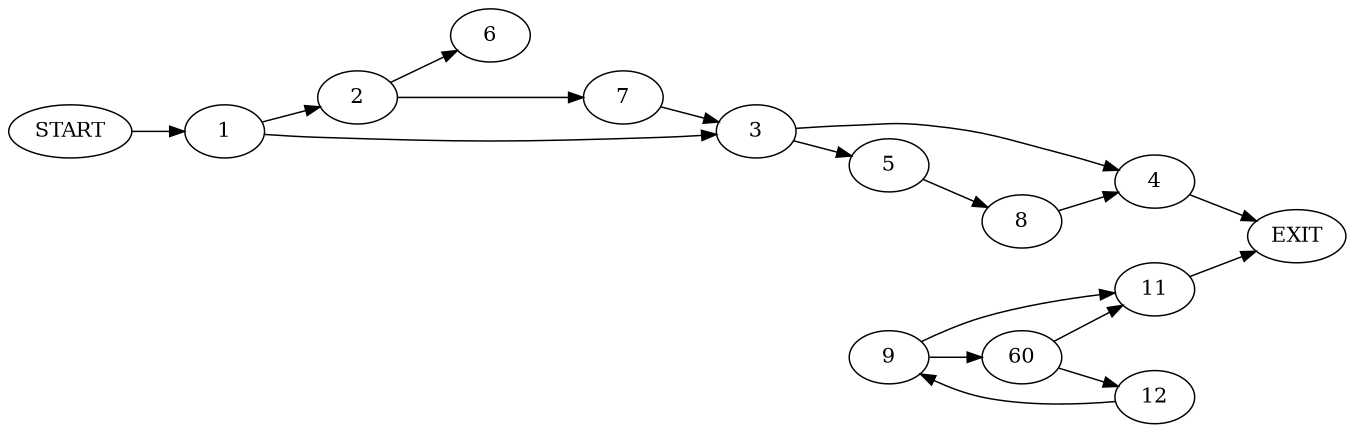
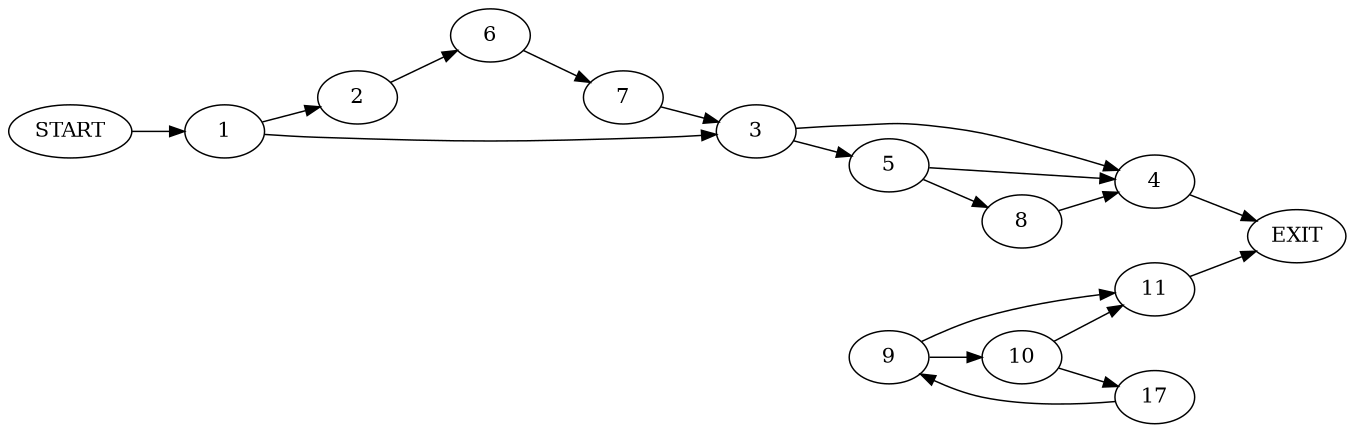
edge "2" -> "7": now "6" -> "7"
edge "5" -> "4": added
node "60": label "60" -> "10"
node "12": label "12" -> "17"
